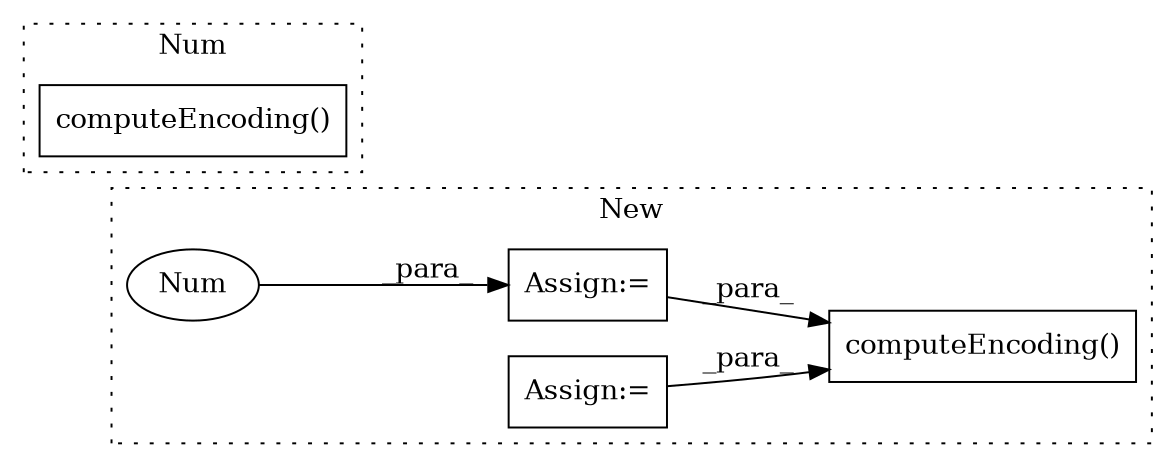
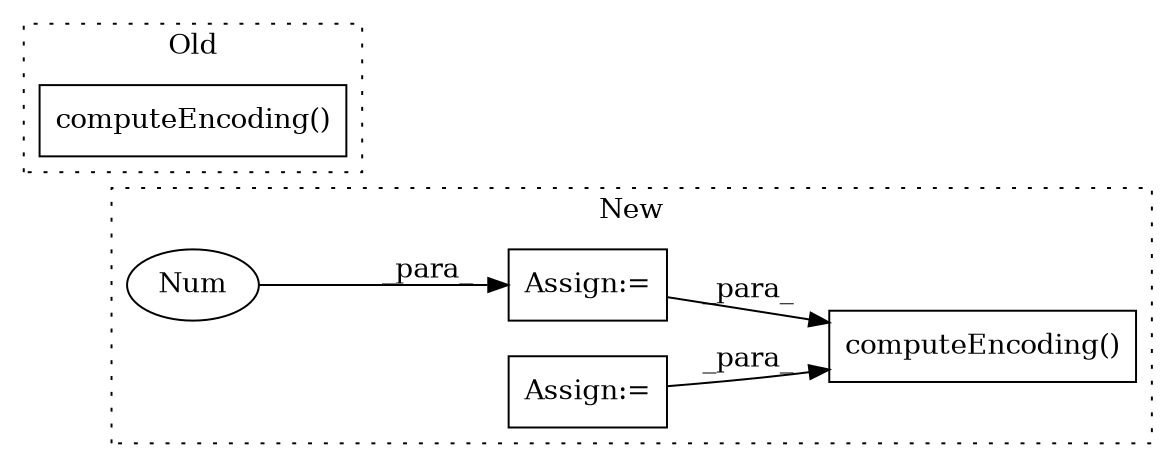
cluster "Num": label "Num" -> "Old"
